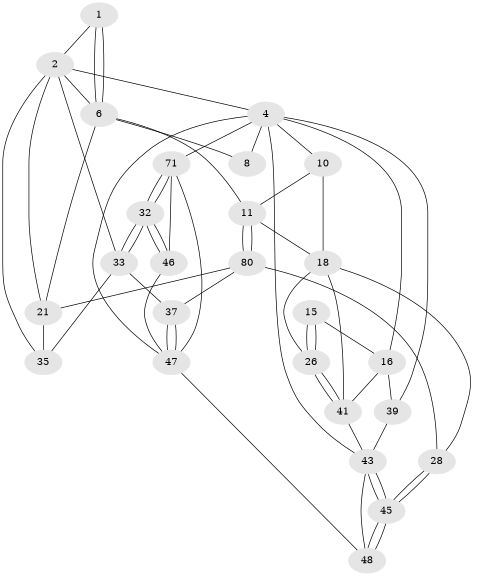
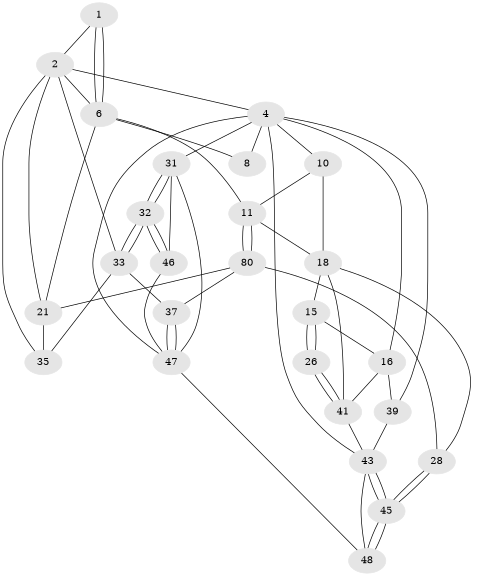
node "71": label "71" -> "31"
edge "18" -- "26": now "18" -- "15"
